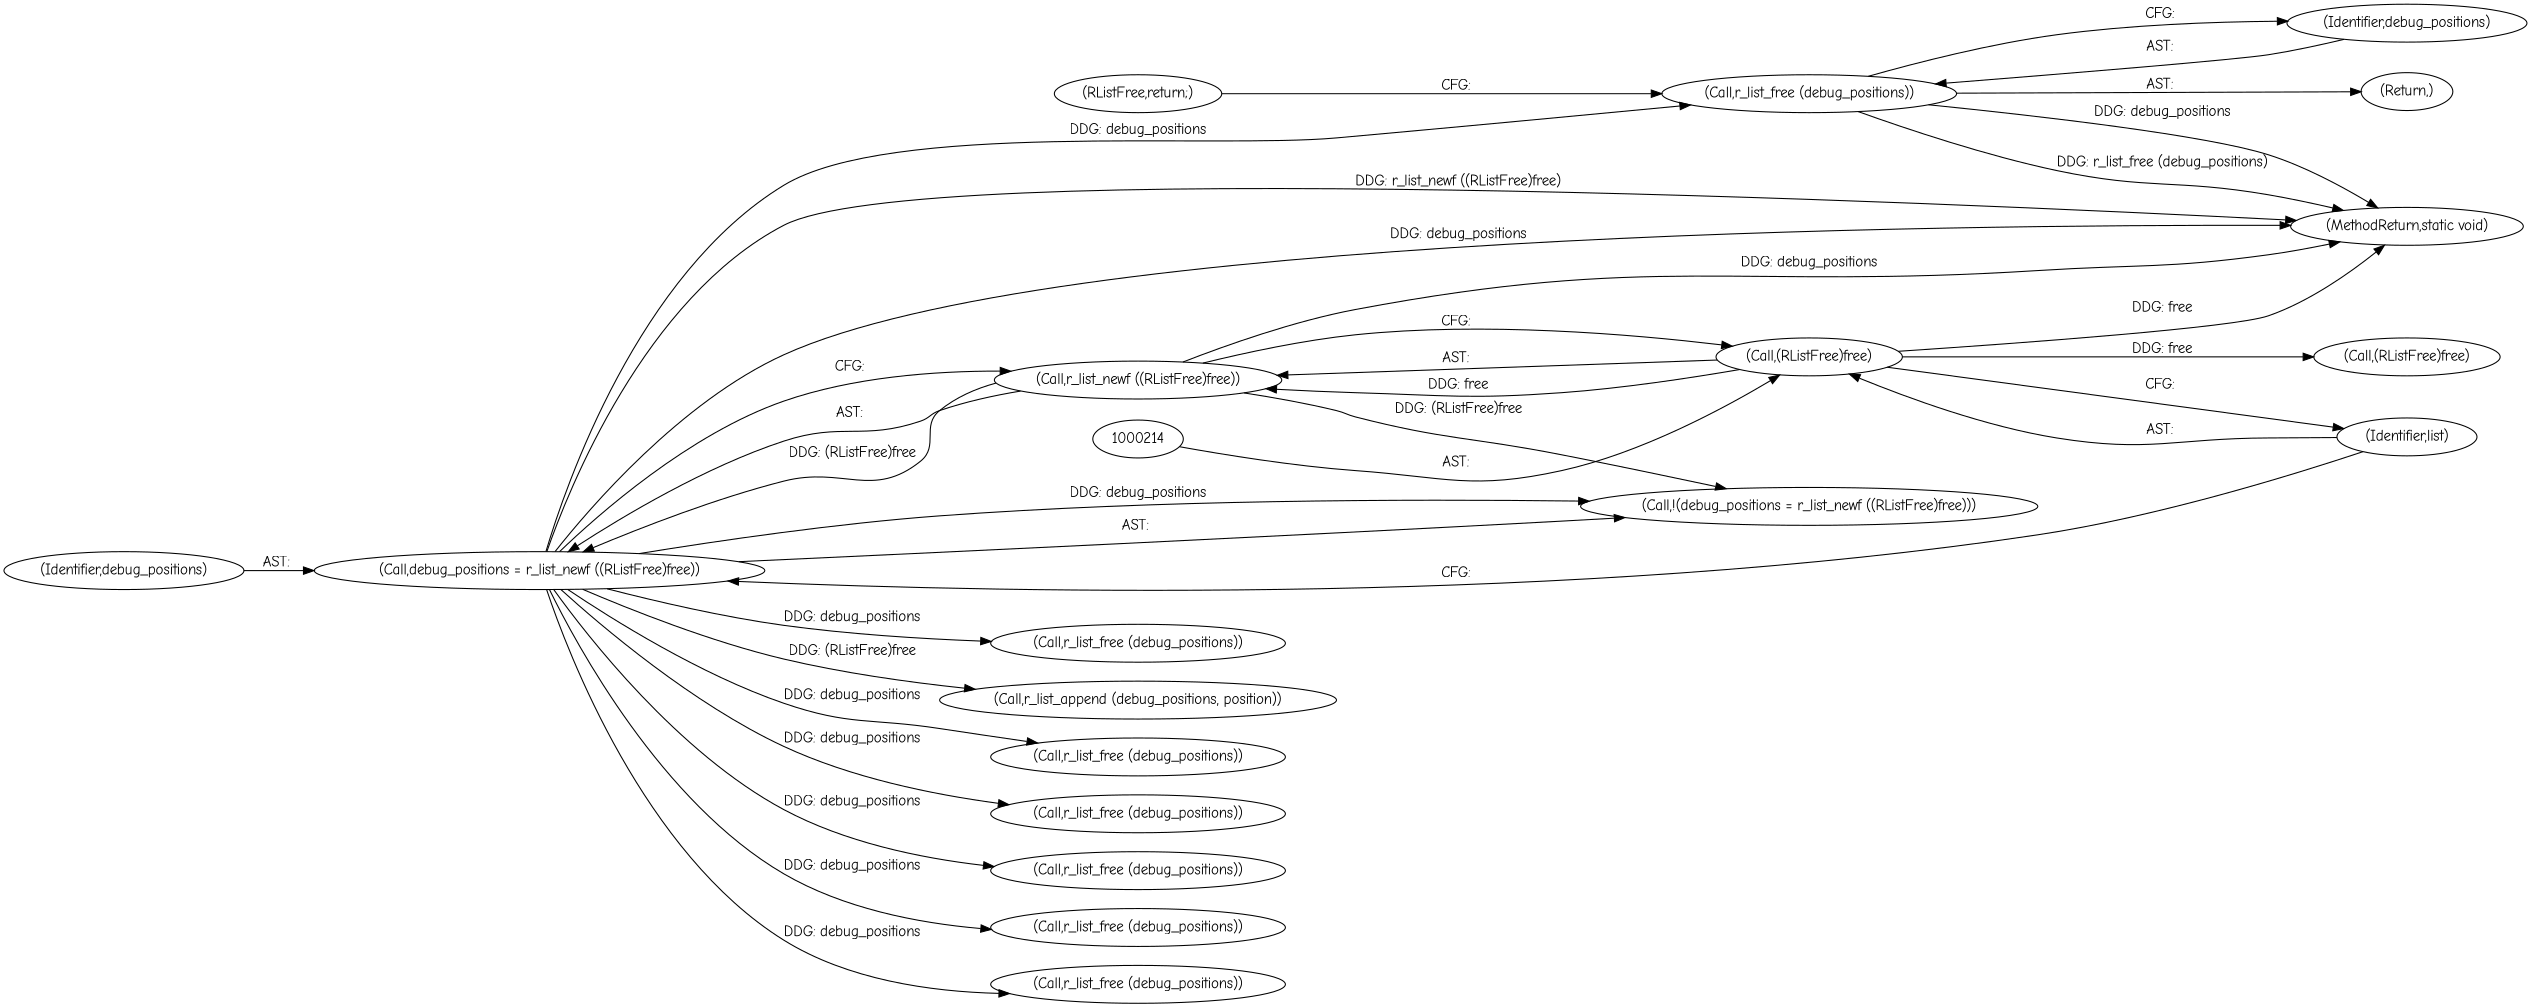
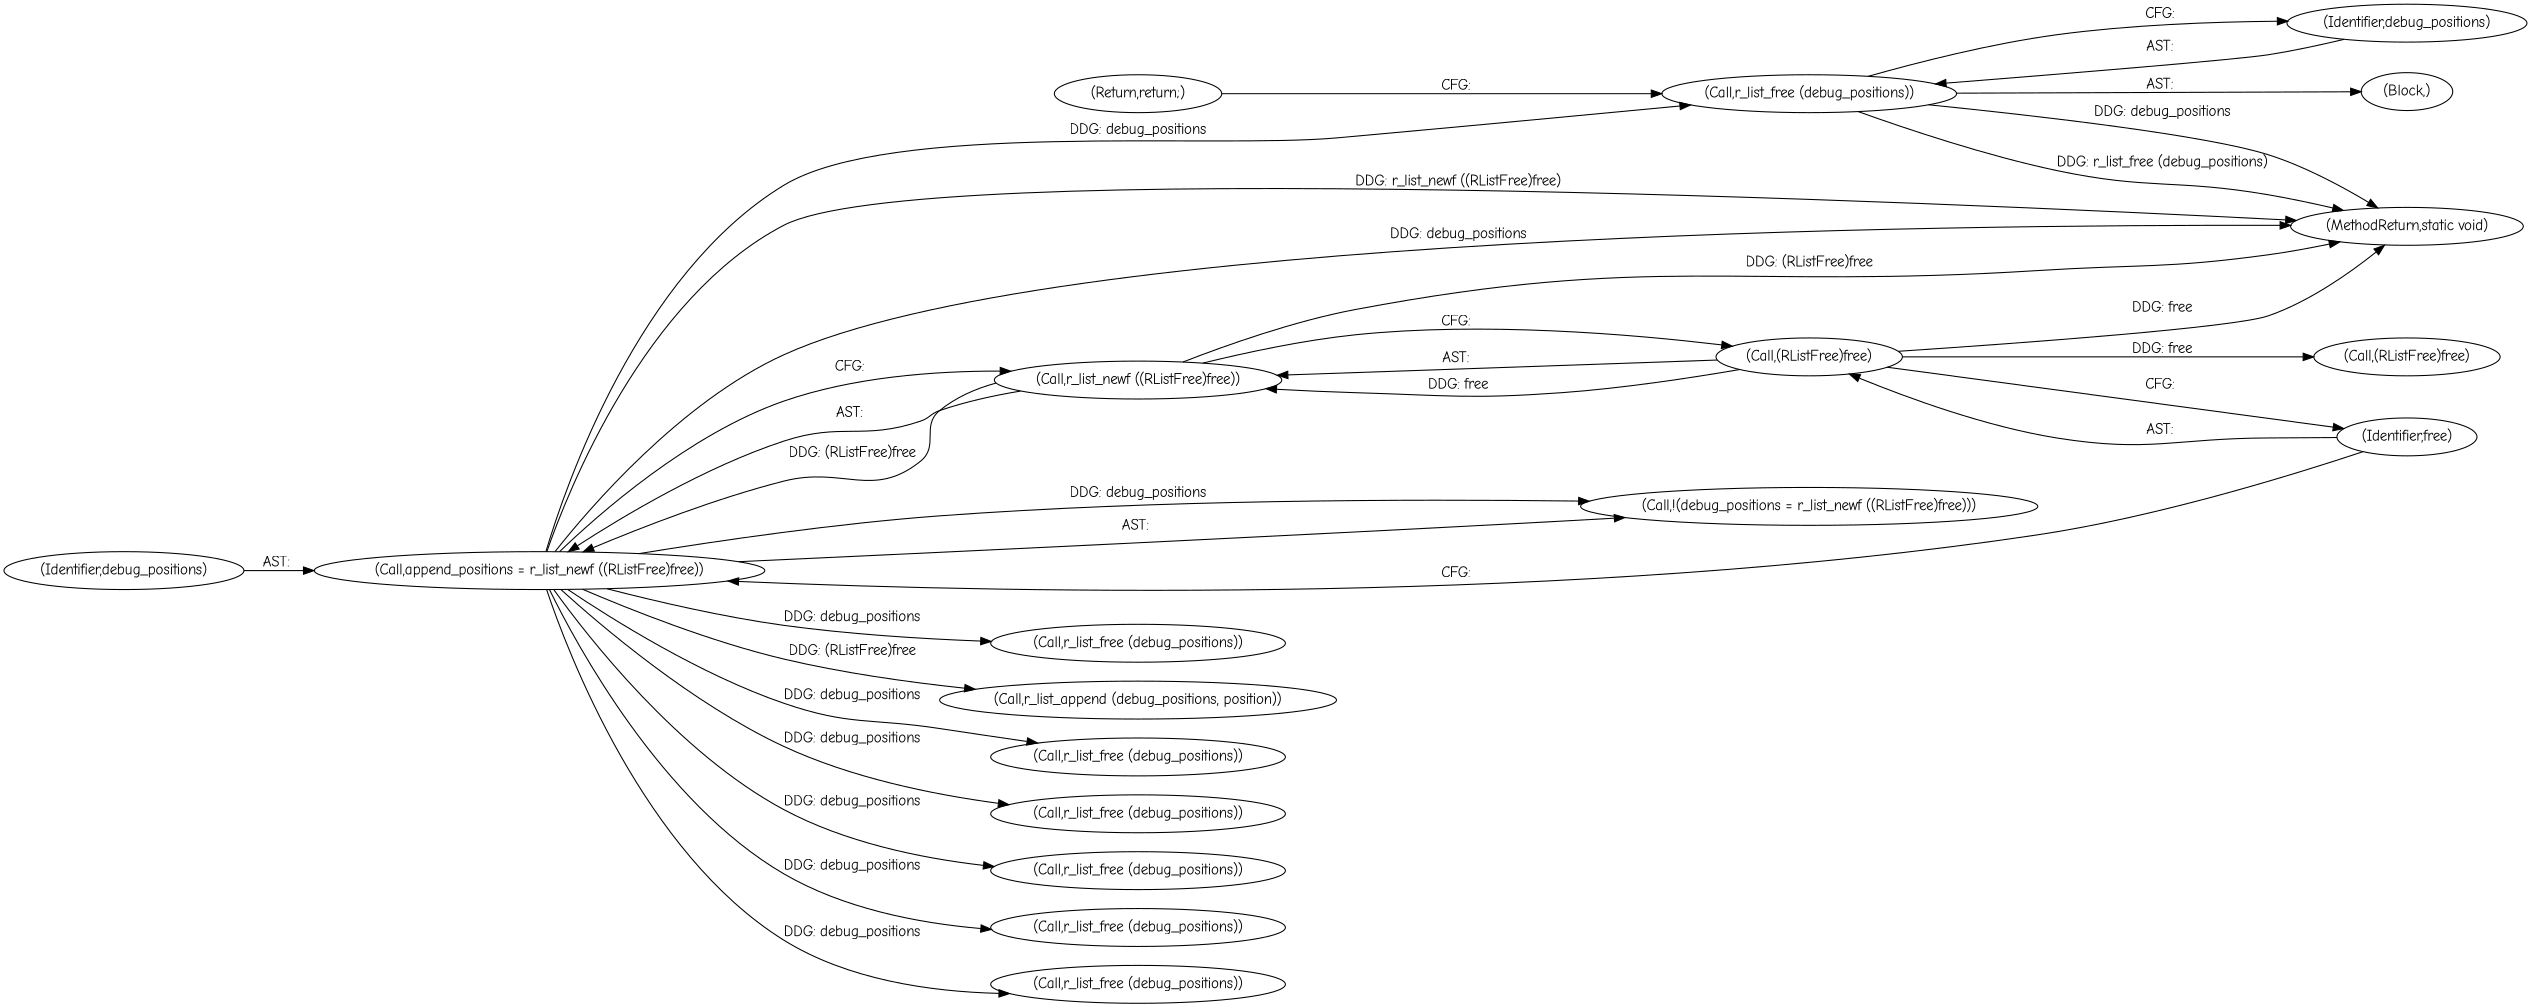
node "(Return,)": label "(Return,)" -> "(Block,)"
node "(RListFree,return;)": label "(RListFree,return;)" -> "(Return,return;)"
edge "(Call,r_list_newf ((RListFree)free))" -> "(MethodReturn,static void)": label "DDG: debug_positions" -> "DDG: (RListFree)free"
node "(Identifier,list)": label "(Identifier,list)" -> "(Identifier,free)"
node "1000214": removed
edge "(Call,r_list_newf ((RListFree)free))" -> "(Call,!(debug_positions = r_list_newf ((RListFree)free)))": removed, label "DDG: (RListFree)free"
node "(Call,debug_positions = r_list_newf ((RListFree)free))": label "(Call,debug_positions = r_list_newf ((RListFree)free))" -> "(Call,append_positions = r_list_newf ((RListFree)free))"
